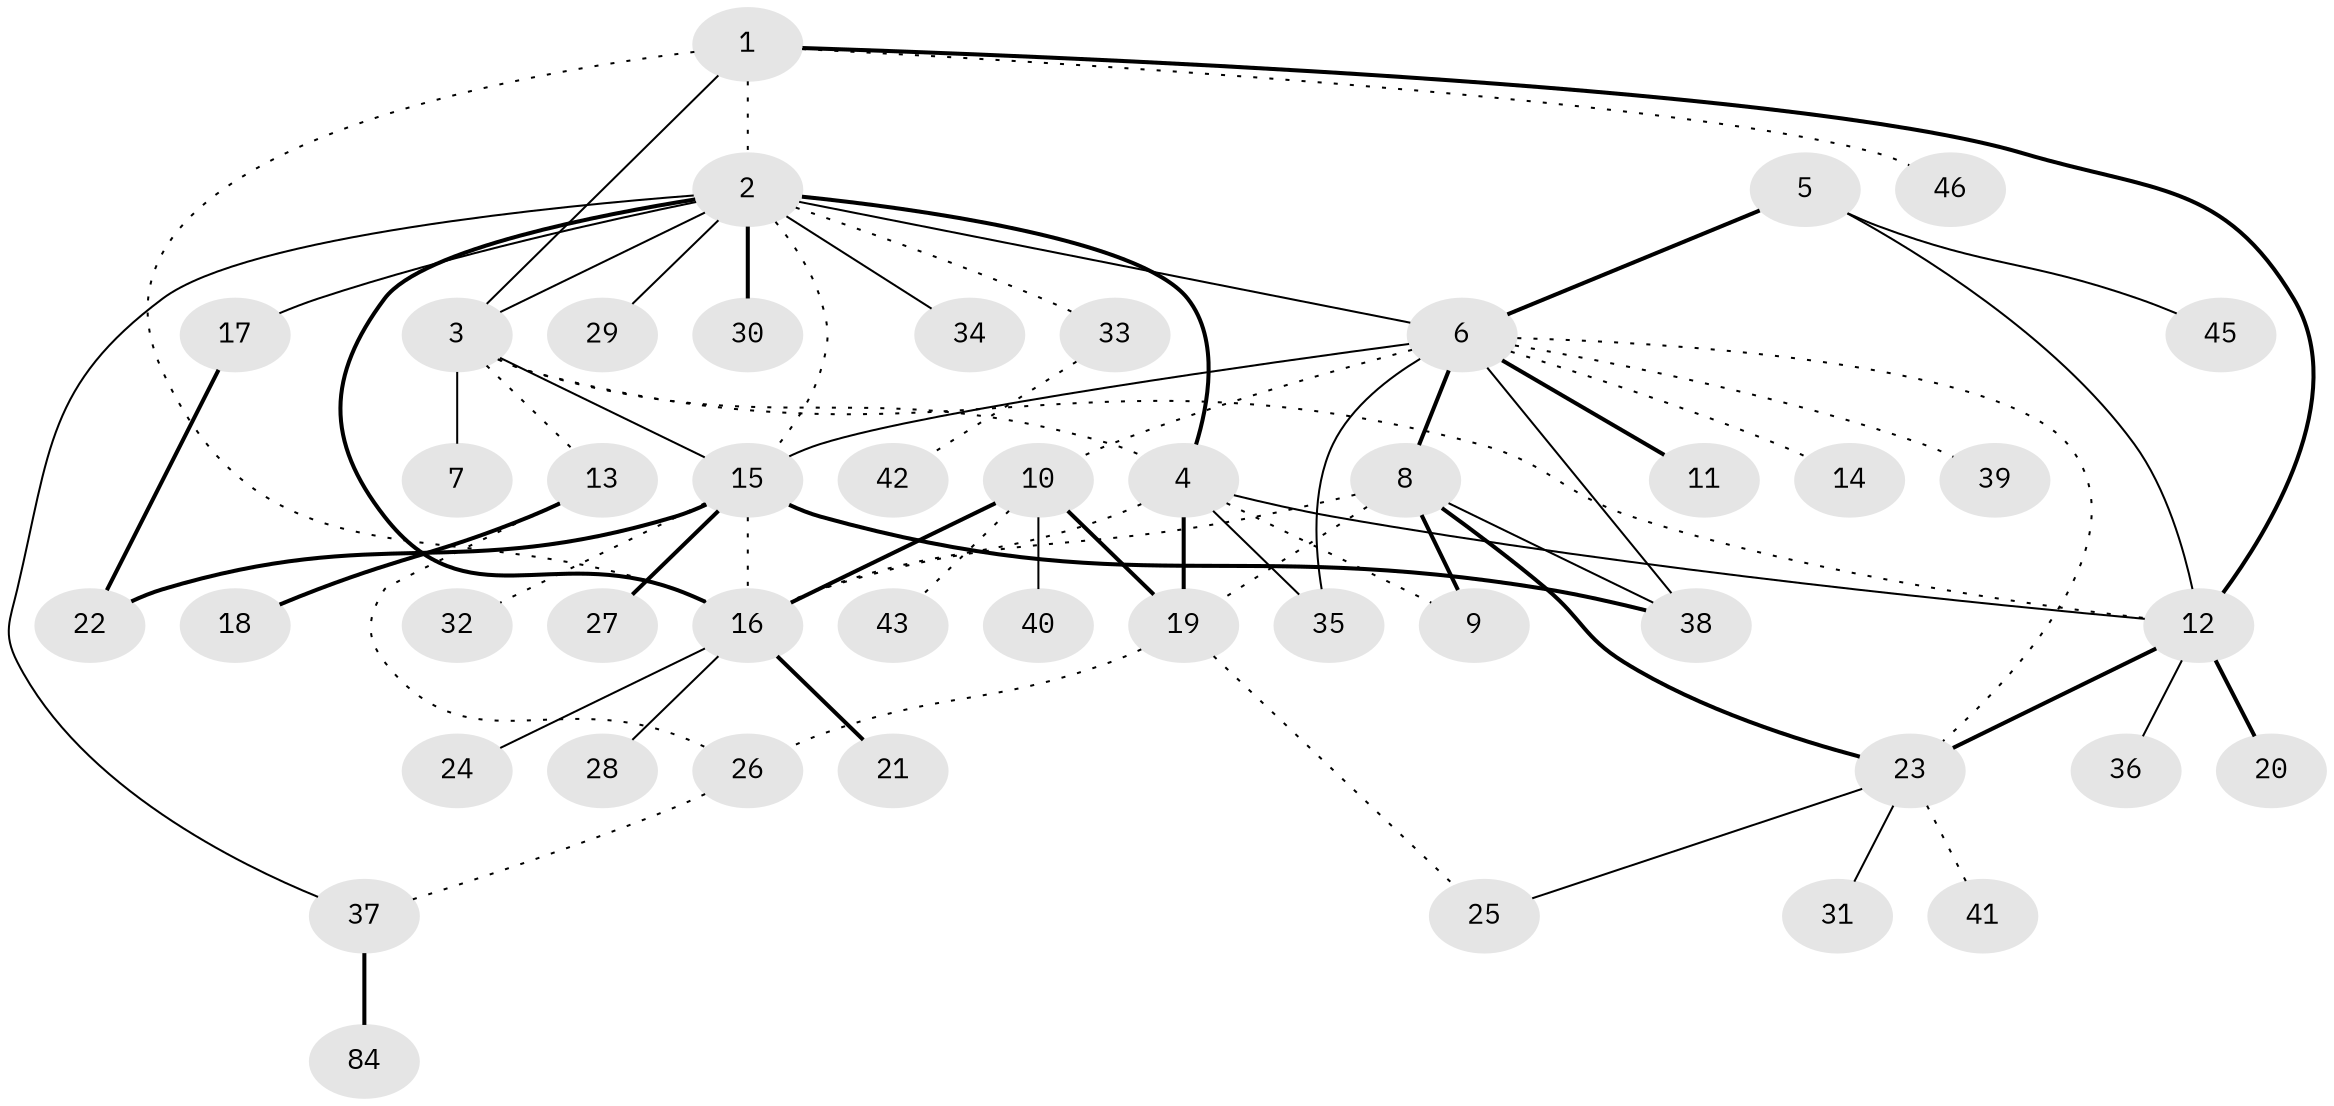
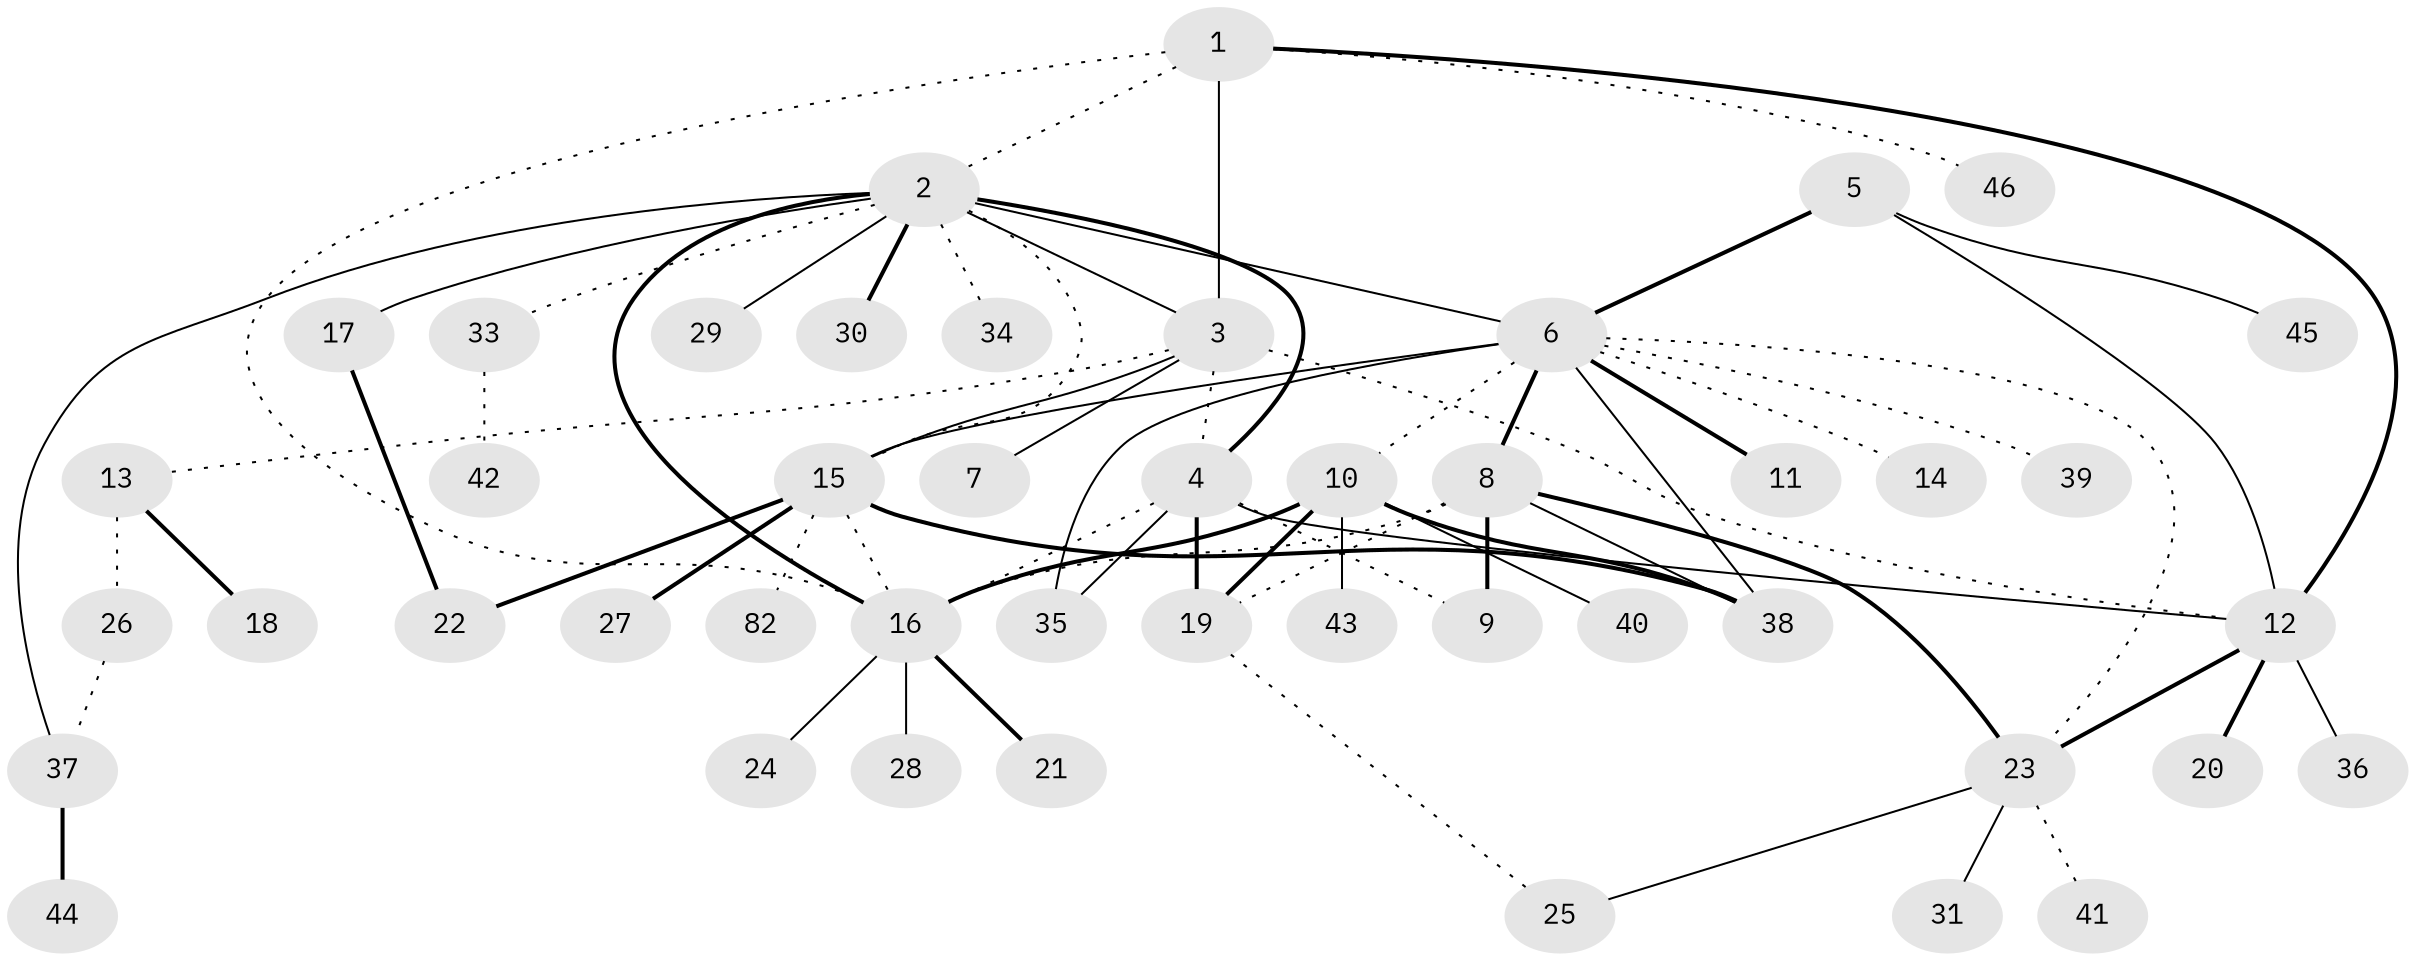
edge "2" -- "34": style solid -> dotted
edge "10" -- "43": style dotted -> solid
edge "10" -- "38": added
node "32": label "32" -> "82"
edge "19" -- "26": removed
node "84": label "84" -> "44"
